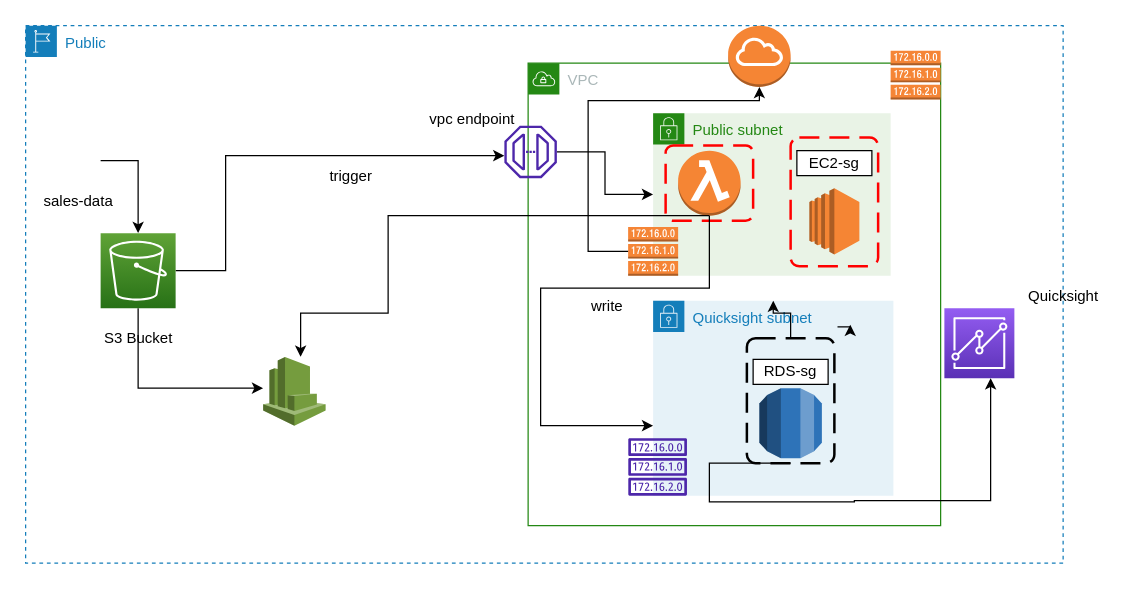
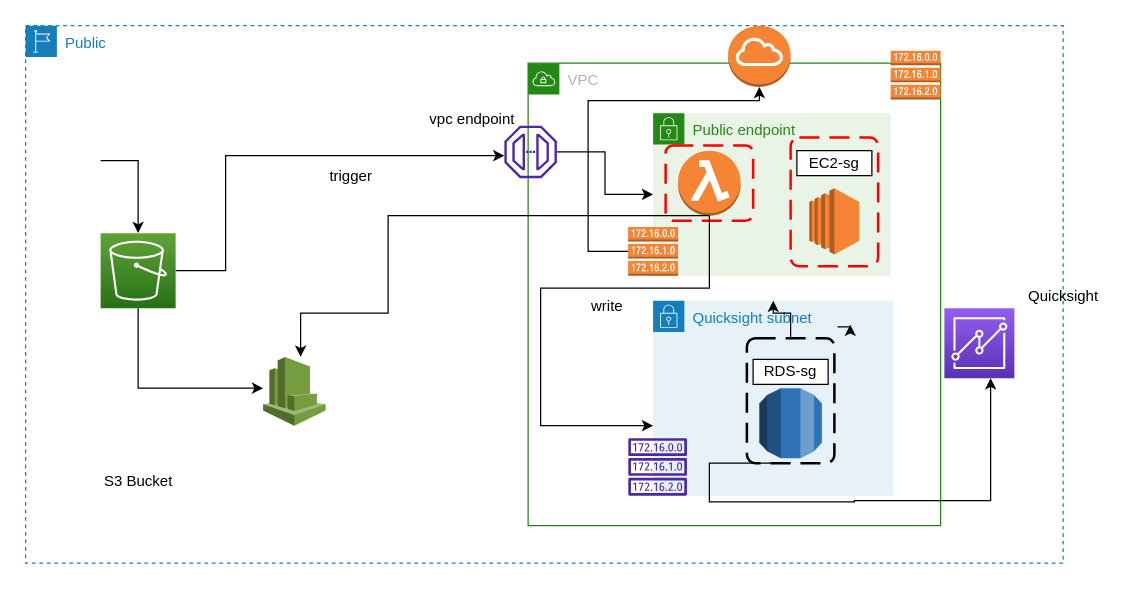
node "Public subnet": label "Public subnet" -> "Public endpoint"
node "sales-data": removed
node "S3 Bucket": moved (138, 338) -> (138, 482)
